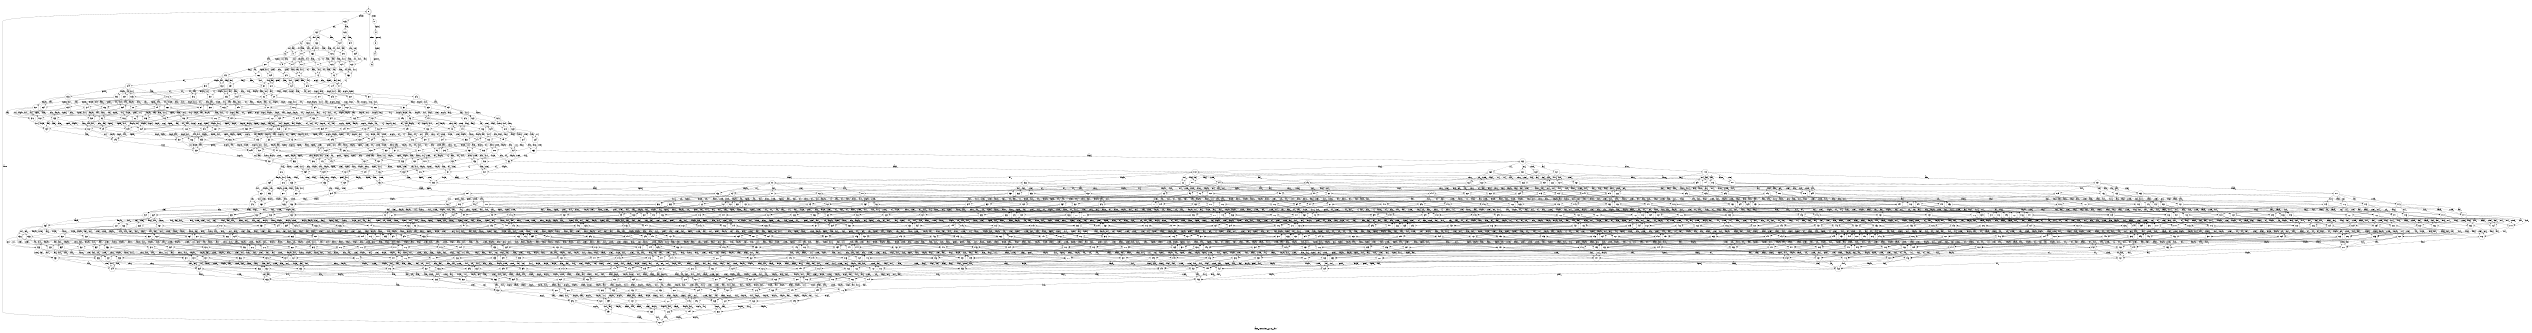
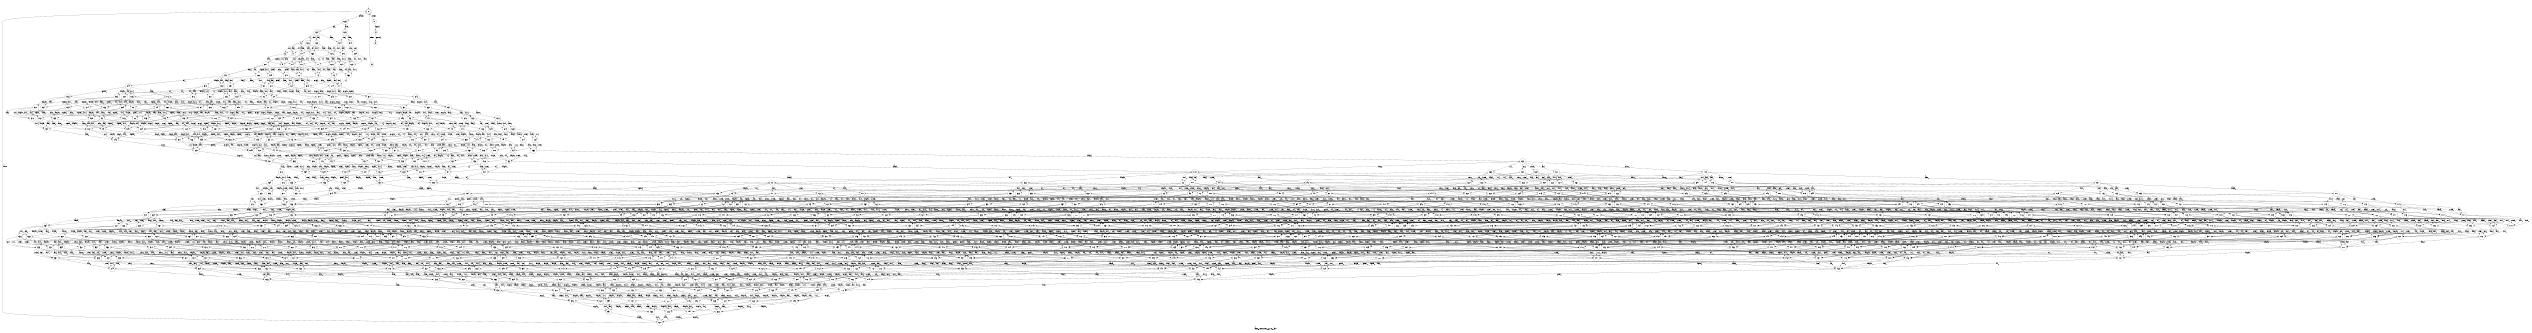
node "s4": removed
edge "s361" -> "s333": removed, label "brl+"
edge "s87" -> "s83": removed, label "basl+"
edge "s244" -> "s236": removed, label "writel+"
edge "s511" -> "s488": now "s511" -> "s495"
